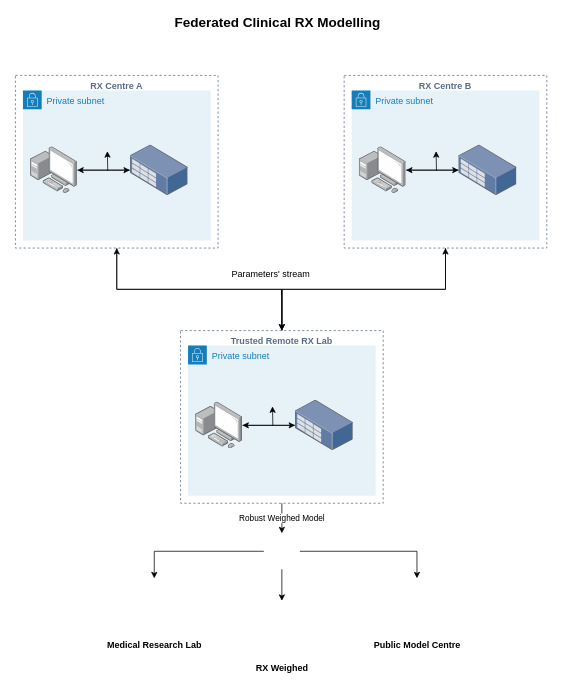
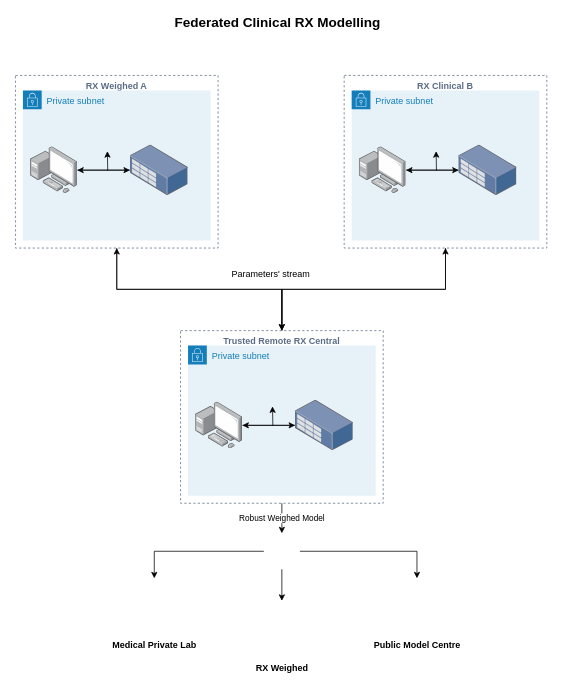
node "RX Centre A": label "RX Centre A" -> "RX Weighed A"
node "RX Centre B": label "RX Centre B" -> "RX Clinical B"
node "Trusted Remote RX Lab": label "Trusted Remote RX Lab" -> "Trusted Remote RX Central"
node "Medical Research Lab": label "Medical Research Lab" -> "Medical Private Lab"
